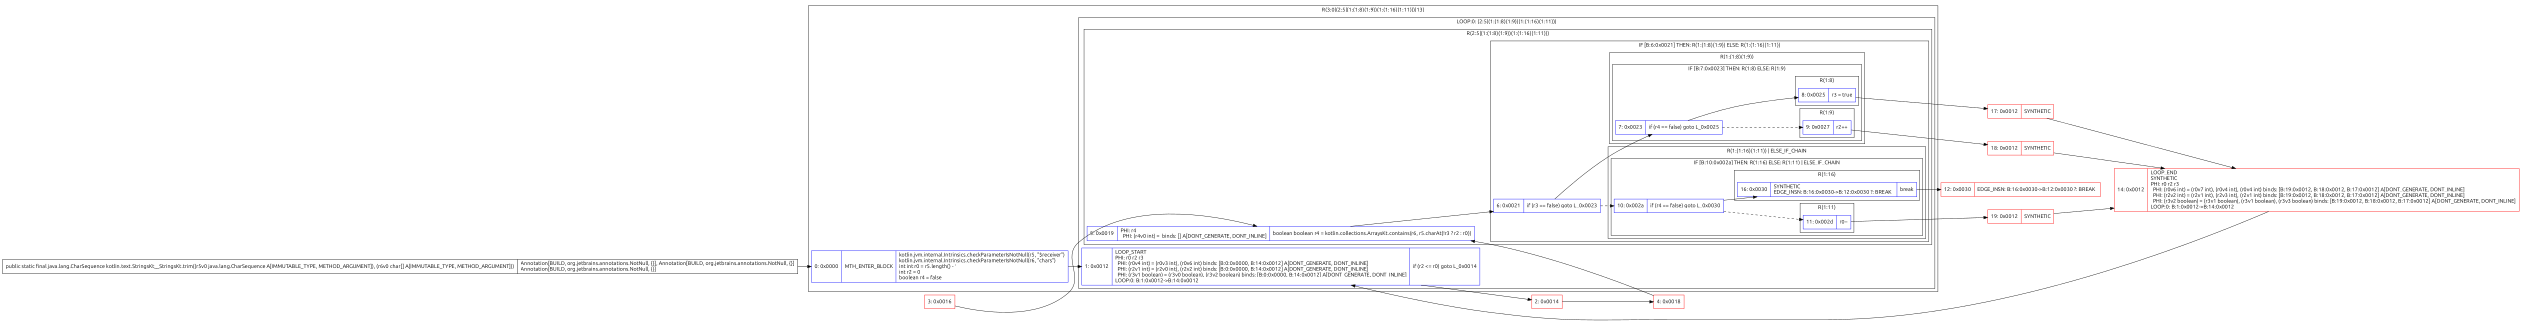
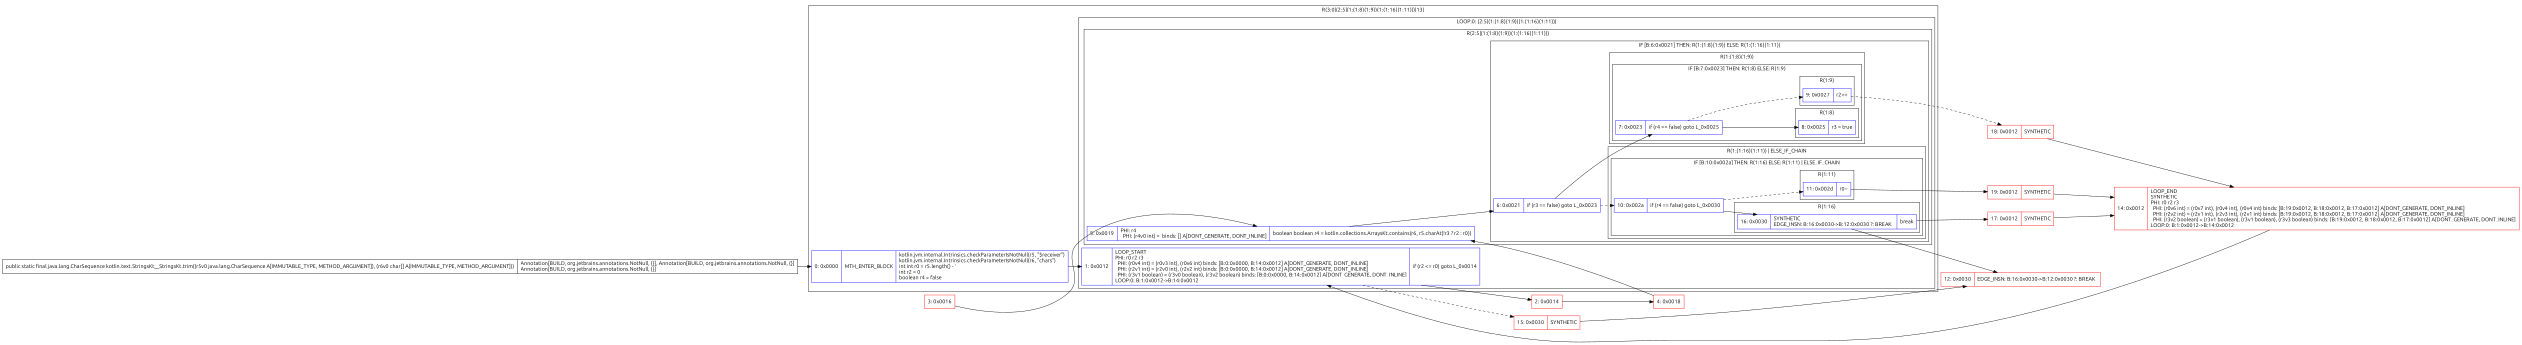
edge "8: 0x0025" -> "17: 0x0012": now "16: 0x0030" -> "17: 0x0012"
edge "9: 0x0027" -> "18: 0x0012": style solid -> dashed
node "15: 0x0030": added
